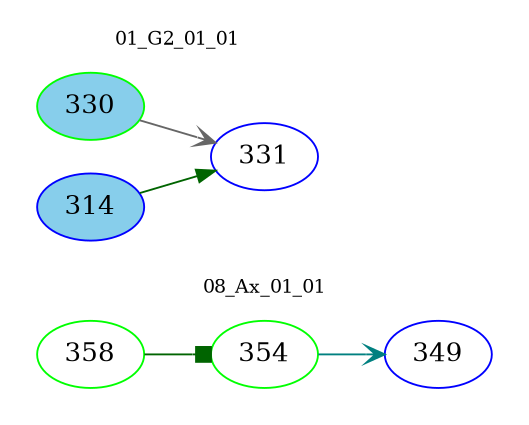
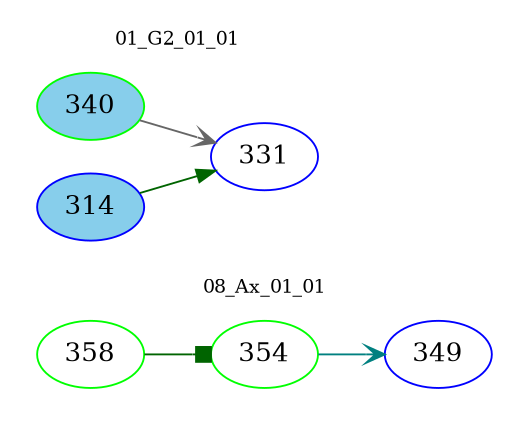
node "330": label "330" -> "340"
